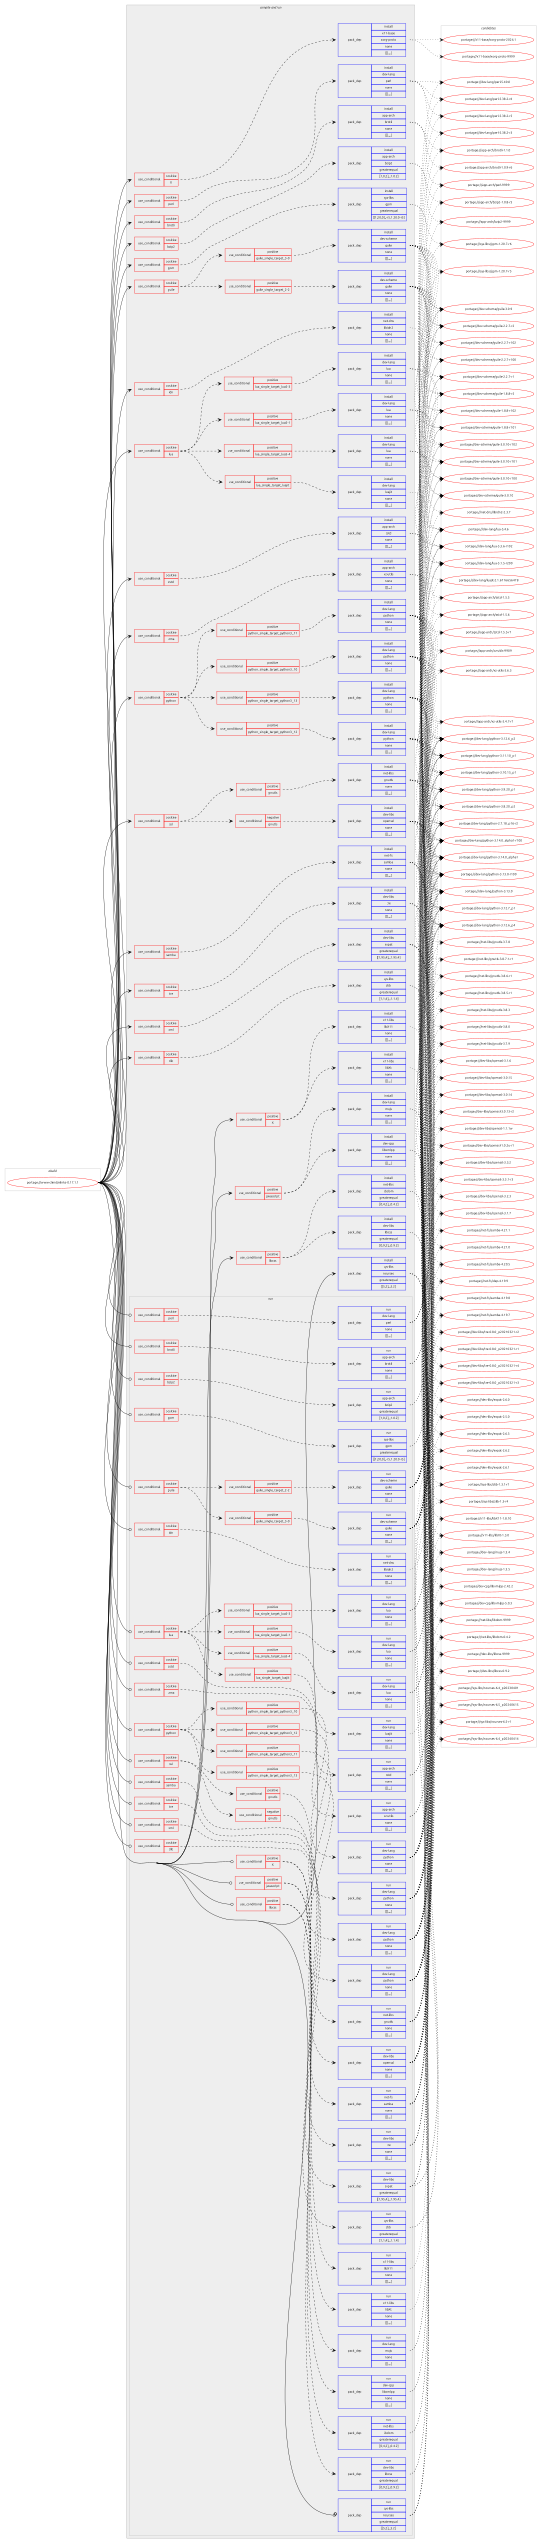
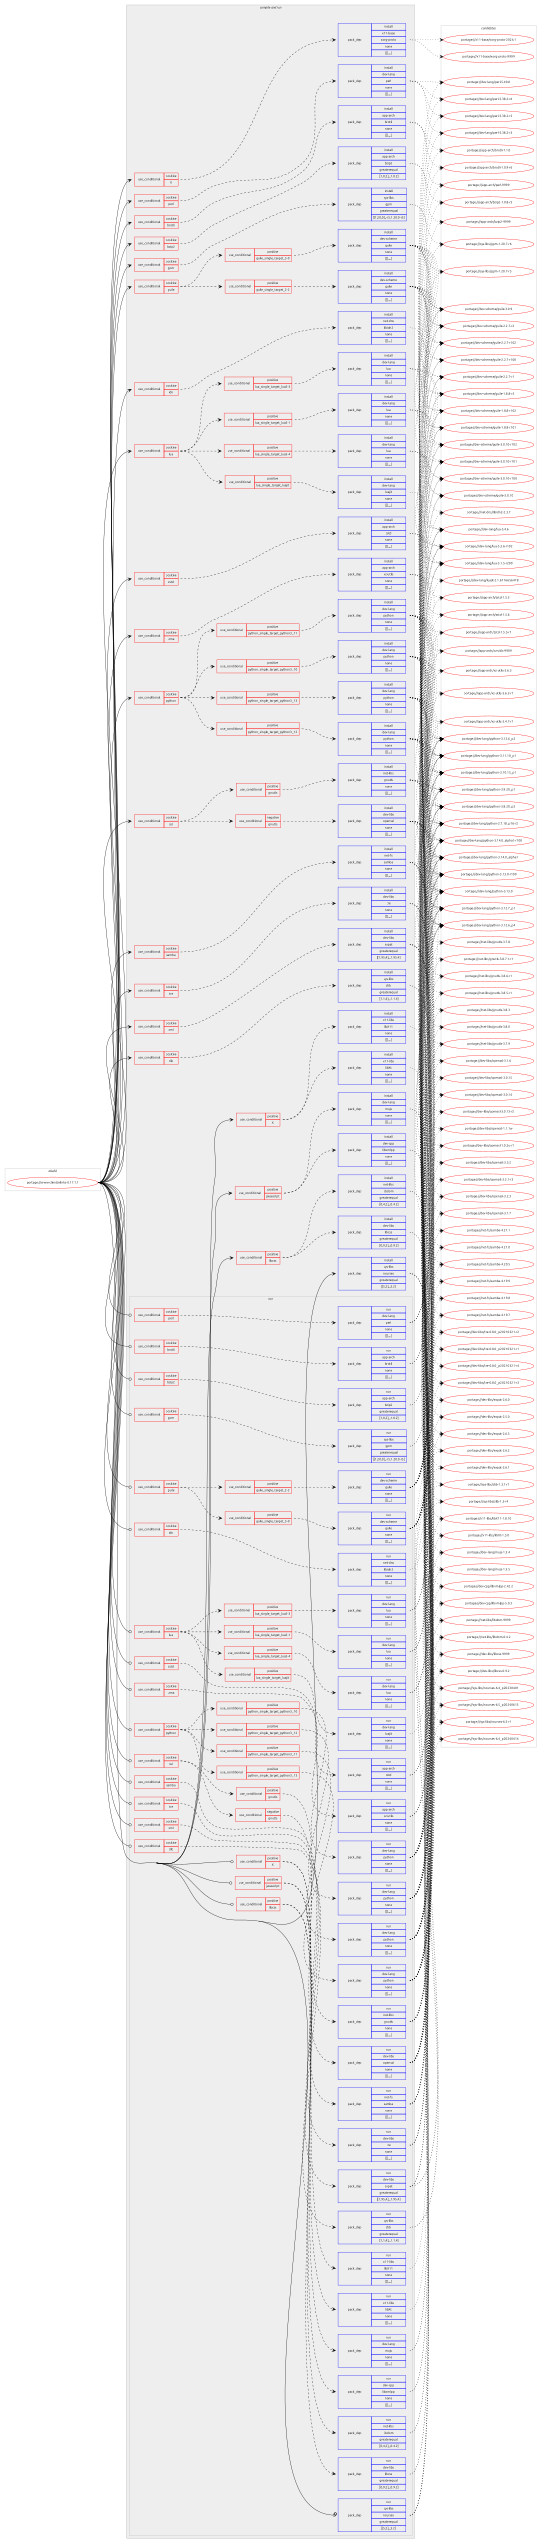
node "portage://app-arch/xz-utils-5.6.2-r1": added
node "portage://net-fs/dep-4.19.9": label "portage://net-fs/dep-4.19.9" -> "portage://net-fs/samba-4.19.9"
